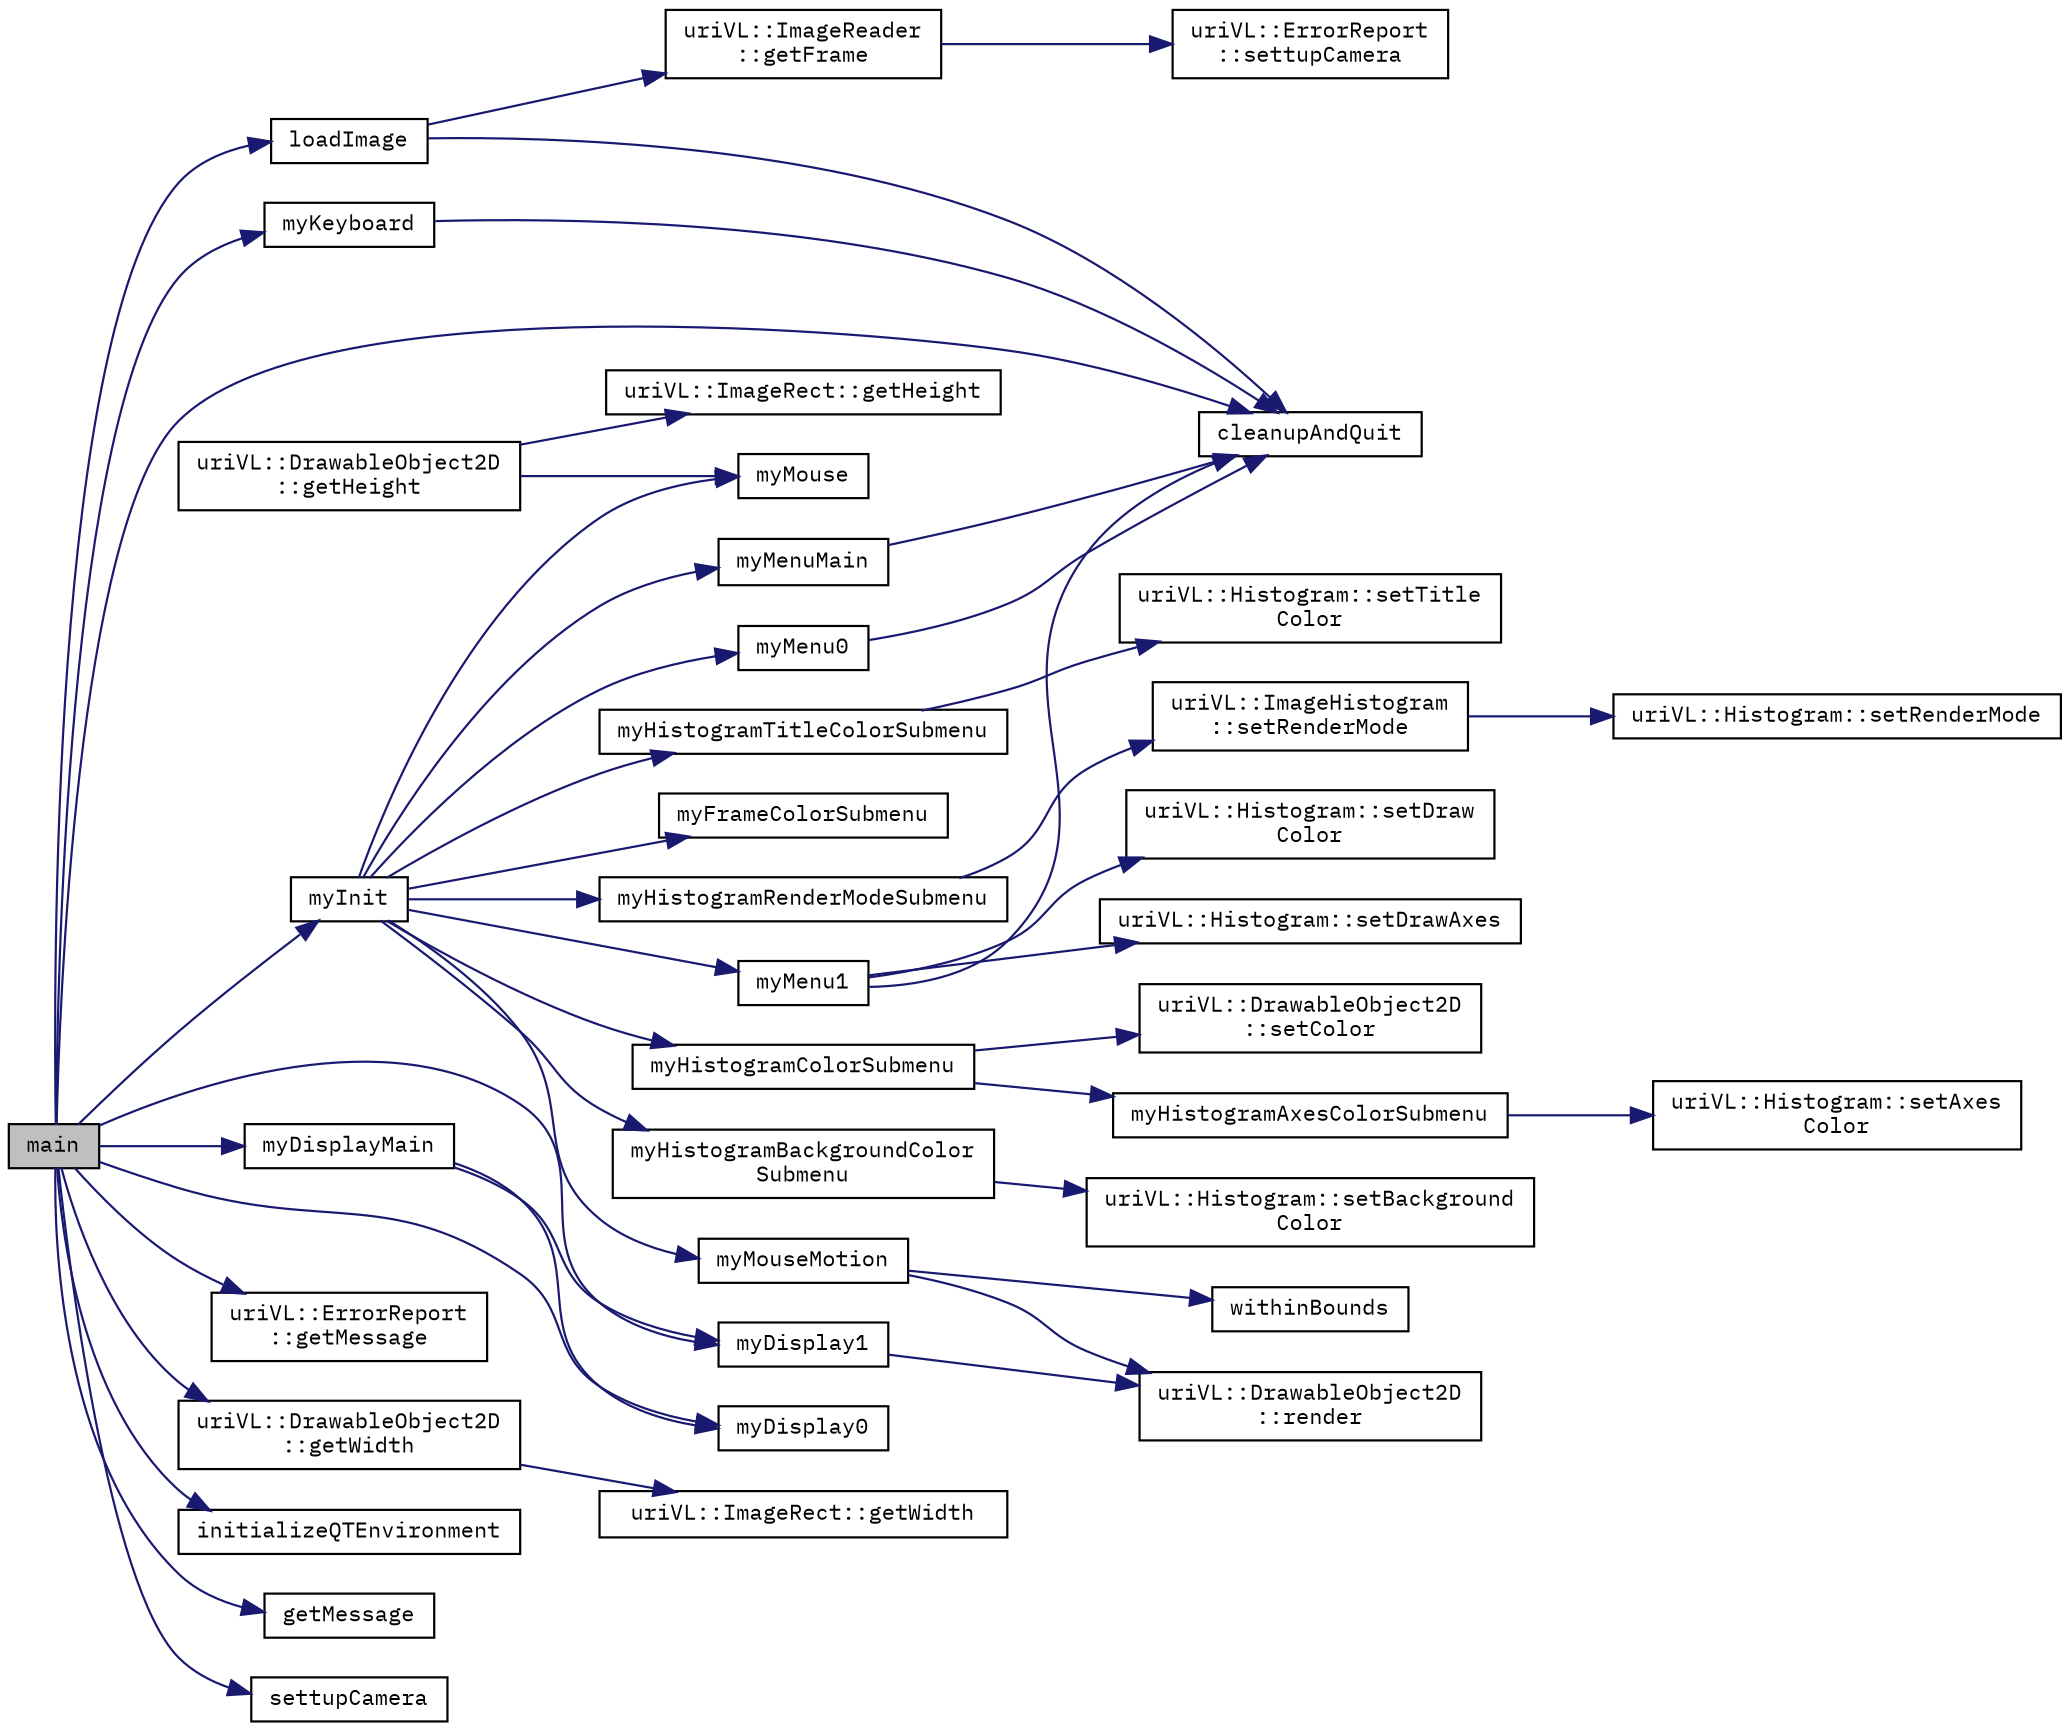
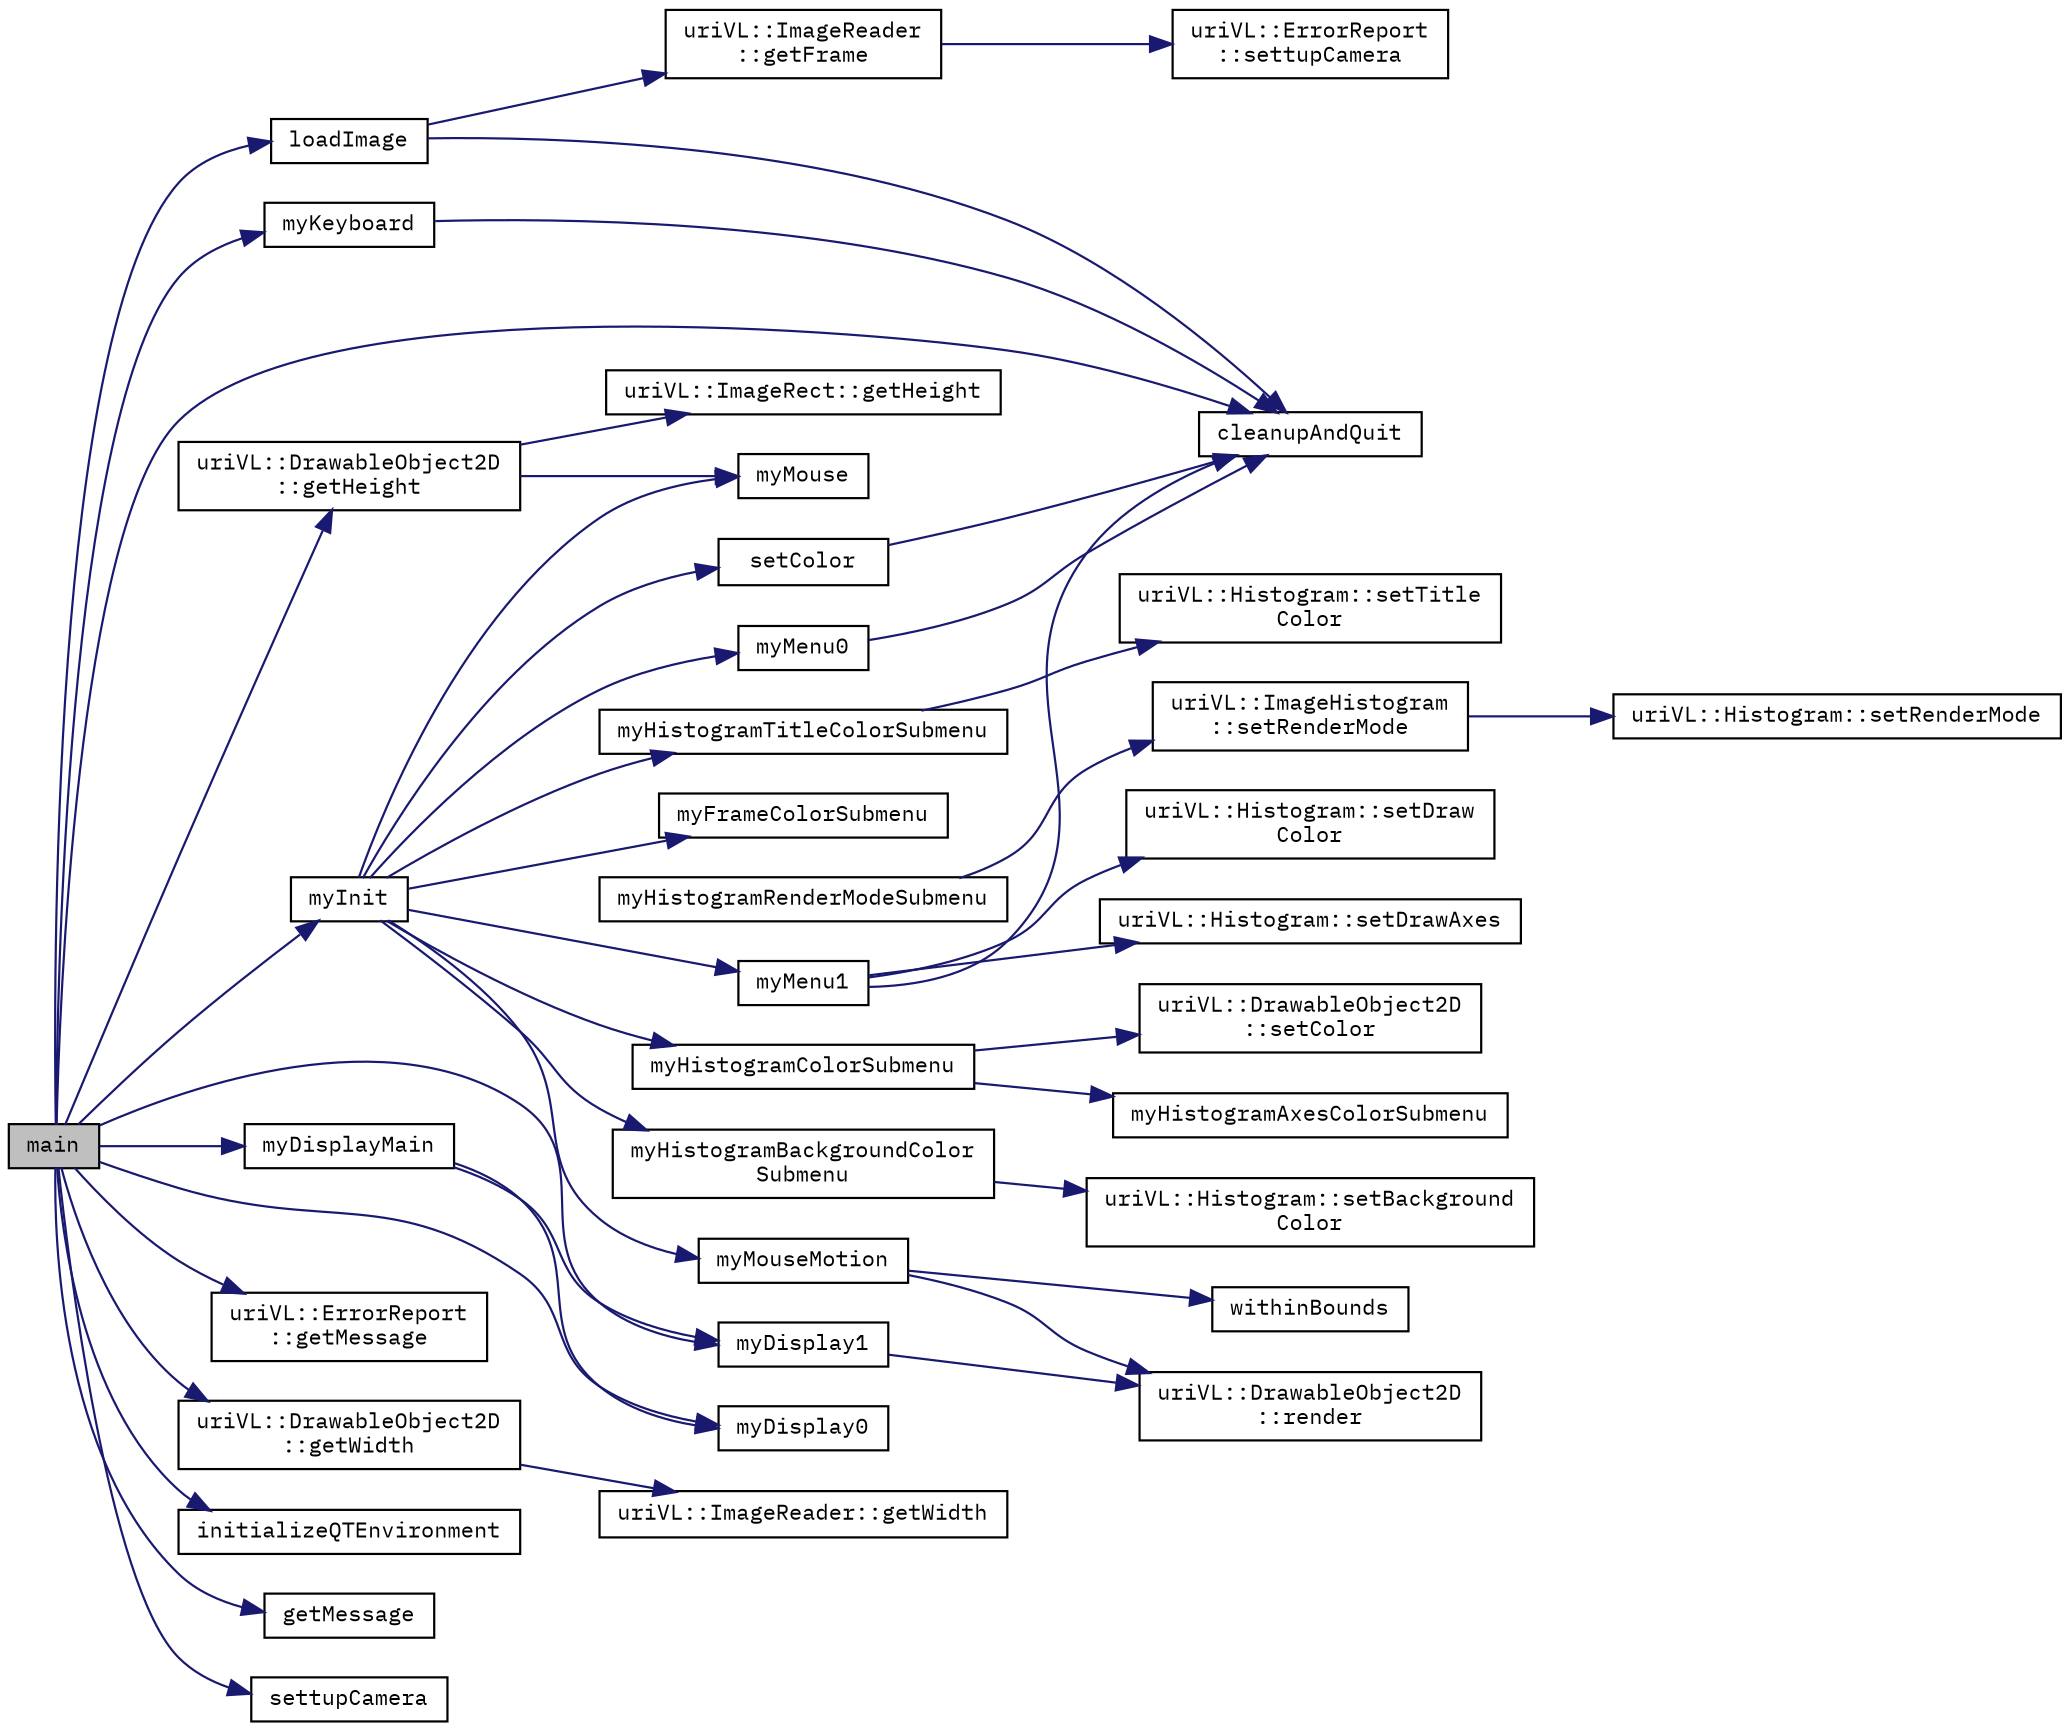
node "myMenuMain": label "myMenuMain" -> "setColor"
edge "main" -> "uriVL::DrawableObject2D ::getHeight": added
edge "myInit" -> "myHistogramRenderModeSubmenu": removed
node "uriVL::Histogram::setAxes Color": removed
node "uriVL::ImageRect::getWidth": label "uriVL::ImageRect::getWidth" -> "uriVL::ImageReader::getWidth"
